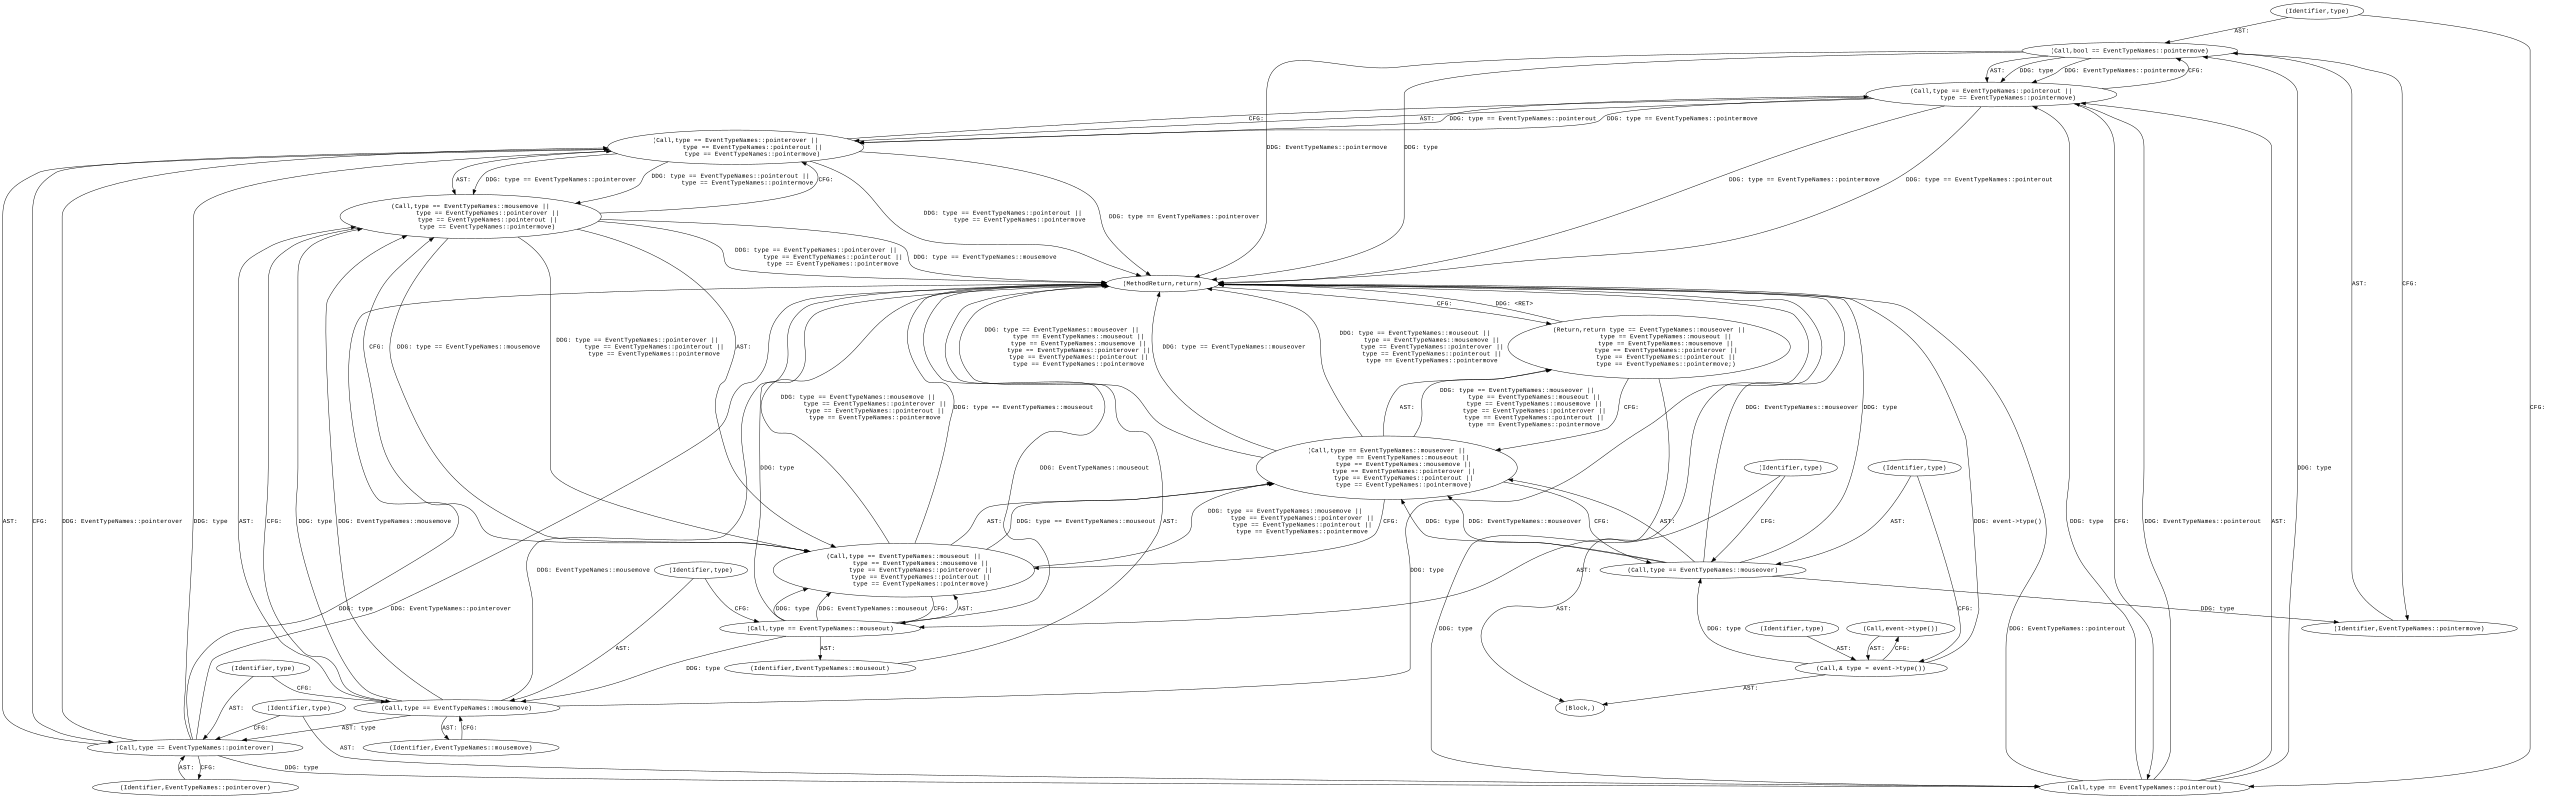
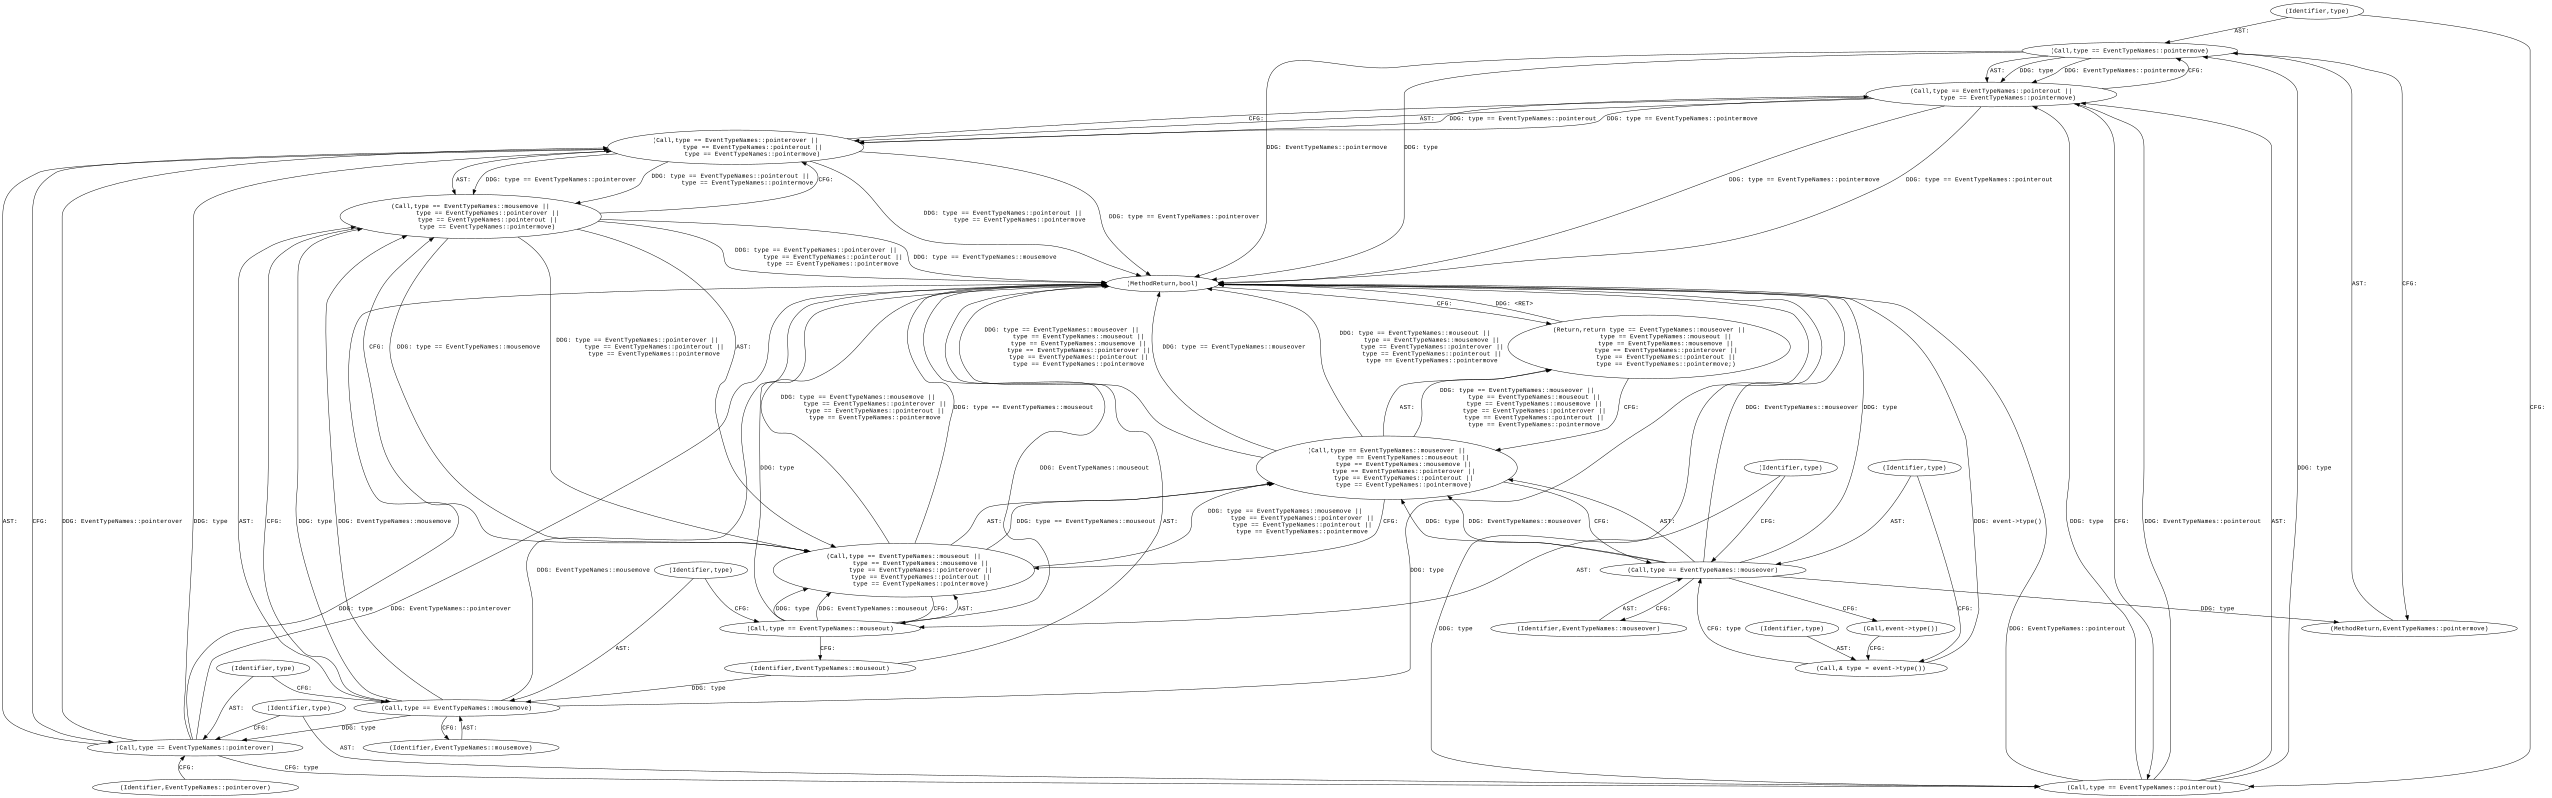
node "(Call,bool == EventTypeNames::pointermove)": label "(Call,bool == EventTypeNames::pointermove)" -> "(Call,type == EventTypeNames::pointermove)"
node "(MethodReturn,return)": label "(MethodReturn,return)" -> "(MethodReturn,bool)"
node "(Identifier,EventTypeNames::mouseover)": added
edge "(Call,& type = event->type())" -> "(Call,type == EventTypeNames::mouseover)": label "DDG: type" -> "CFG: type"
node "(Identifier,EventTypeNames::pointermove)": label "(Identifier,EventTypeNames::pointermove)" -> "(MethodReturn,EventTypeNames::pointermove)"
edge "(Call,type == EventTypeNames::mouseout)" -> "(Identifier,EventTypeNames::mouseout)": label "AST: " -> "CFG: "
edge "(Call,event->type())" -> "(Call,& type = event->type())": label "AST: " -> "CFG: "
edge "(Call,& type = event->type())" -> "(Call,event->type())": now "(Call,type == EventTypeNames::mouseover)" -> "(Call,event->type())"
edge "(Call,type == EventTypeNames::mouseout)" -> "(Call,type == EventTypeNames::mousemove)": now "(Identifier,EventTypeNames::mouseout)" -> "(Call,type == EventTypeNames::mousemove)"
node "(Block,)": removed
edge "(Call,type == EventTypeNames::mousemove)" -> "(Call,type == EventTypeNames::pointerover)": label "AST: type" -> "DDG: type"
edge "(Call,type == EventTypeNames::mousemove)" -> "(Identifier,EventTypeNames::mousemove)": label "AST: " -> "CFG: "
edge "(Identifier,EventTypeNames::mousemove)" -> "(Call,type == EventTypeNames::mousemove)": label "CFG: " -> "AST: "
edge "(Call,type == EventTypeNames::pointerover)" -> "(Identifier,EventTypeNames::pointerover)": removed, label "CFG:"
edge "(Identifier,EventTypeNames::pointerover)" -> "(Call,type == EventTypeNames::pointerover)": label "AST: " -> "CFG: "
edge "(Call,type == EventTypeNames::pointerover)" -> "(Call,type == EventTypeNames::pointerout)": label "DDG: type" -> "CFG: type"
